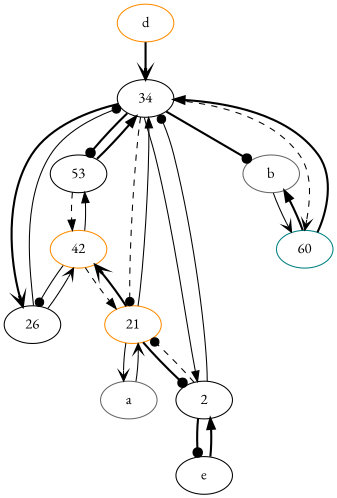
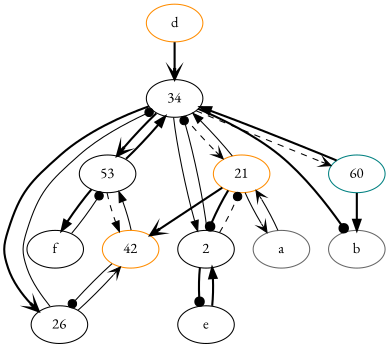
edge "34" -> "53": arrowhead dot -> vee
edge "34" -> "21": arrowhead dot -> vee
edge "b" -> "60": removed
node "f": added
edge "42" -> "21": removed
